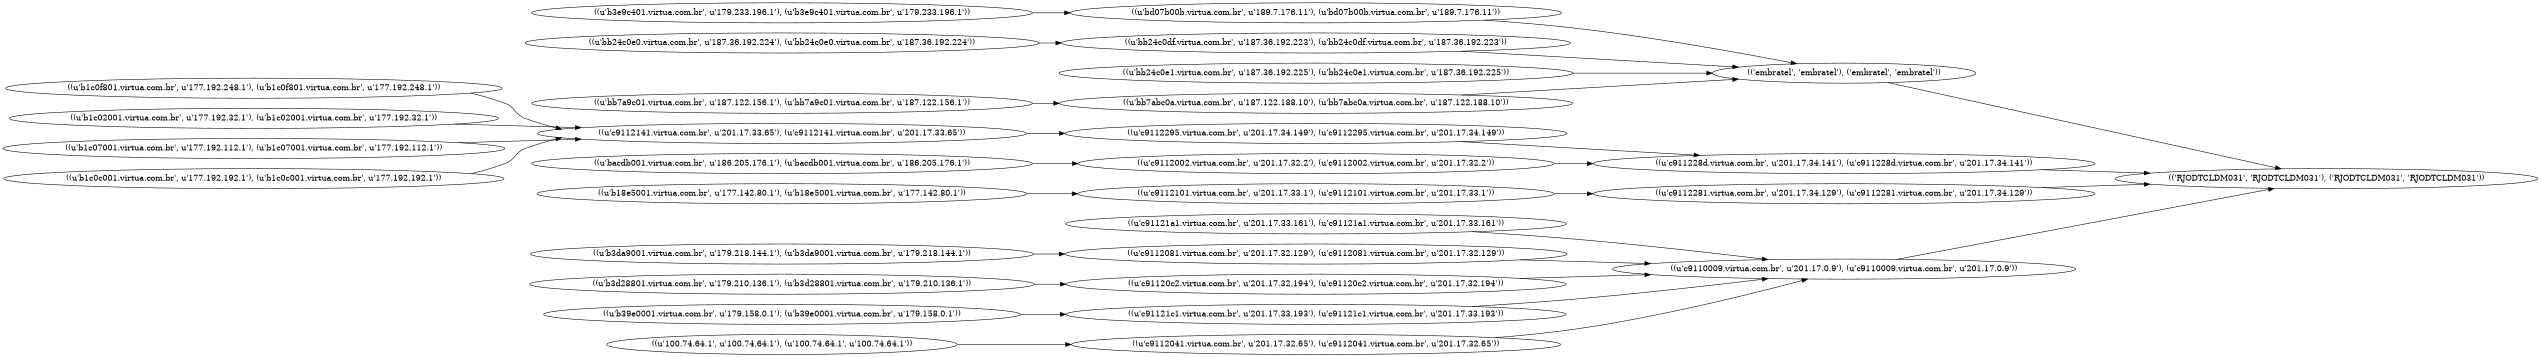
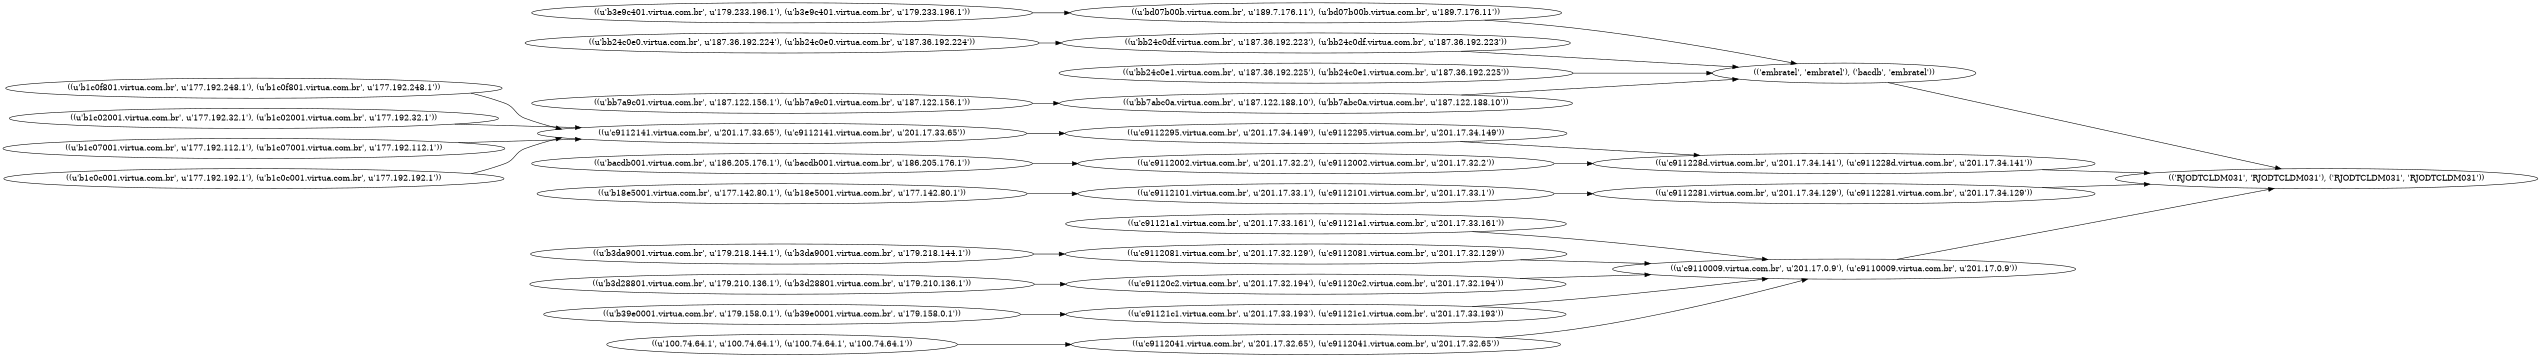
node "(('embratel', 'embratel'), ('embratel', 'embratel'))": label "(('embratel', 'embratel'), ('embratel', 'embratel'))" -> "(('embratel', 'embratel'), ('bacdb', 'embratel'))"
